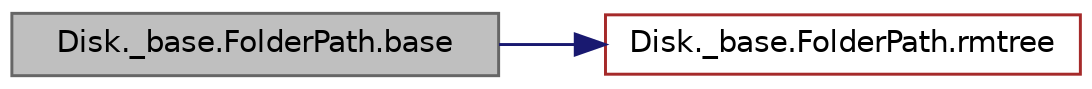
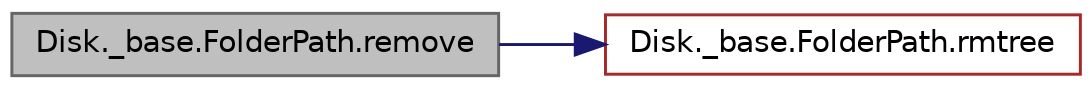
node "Disk._base.FolderPath.base": label "Disk._base.FolderPath.base" -> "Disk._base.FolderPath.remove"
